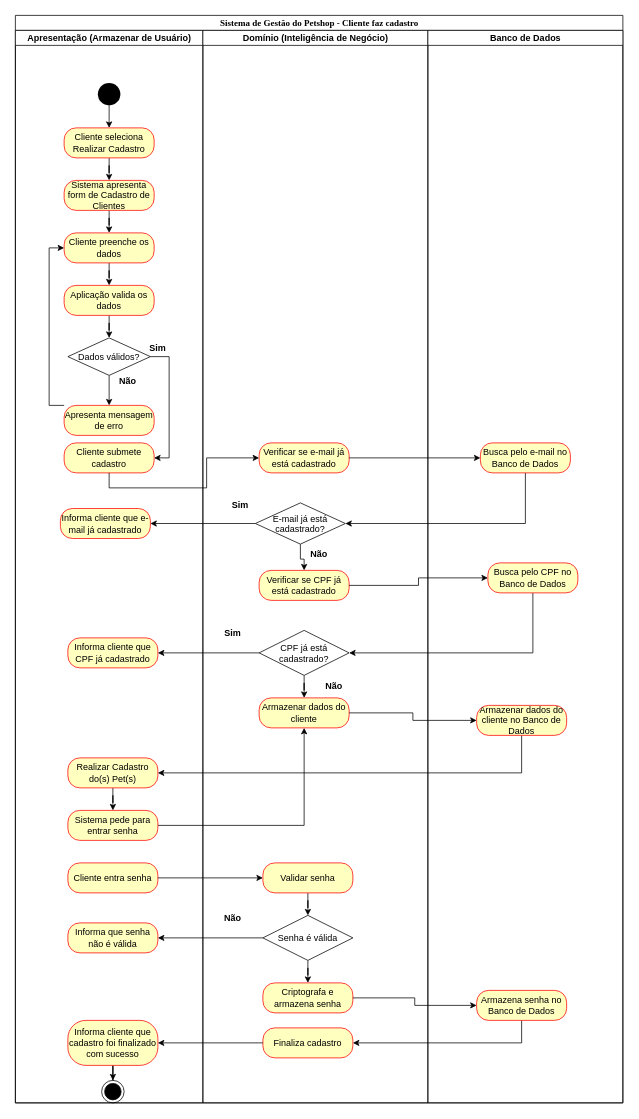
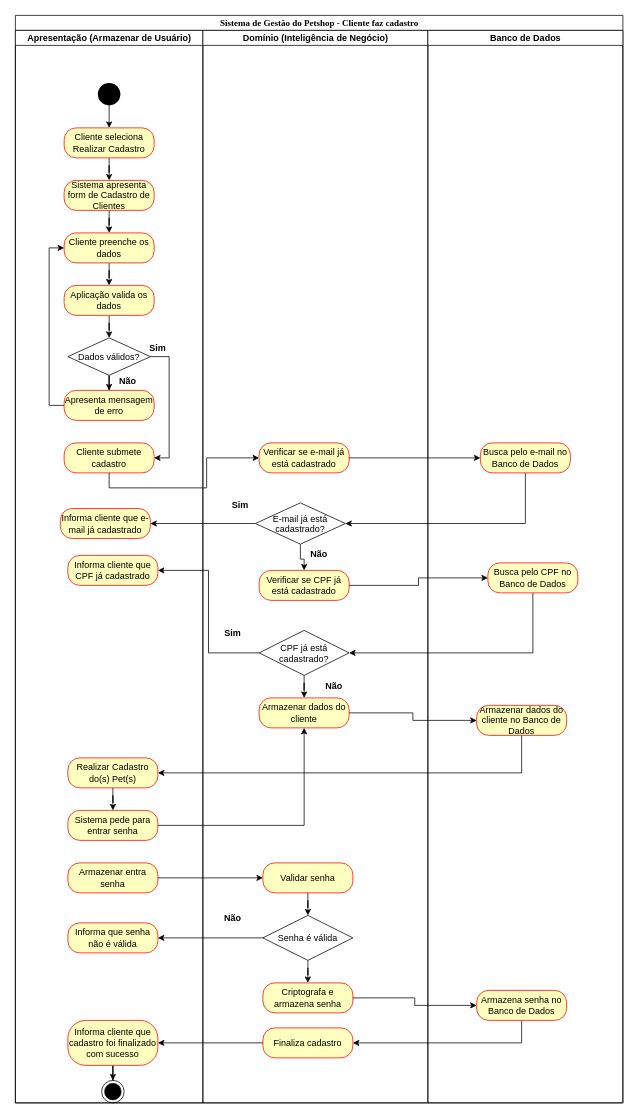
node "Apresenta mensagem de erro": moved (109, 420) -> (109, 405)
node "Informa cliente que CPF já cadastrado": moved (113, 653) -> (113, 570)
node "Cliente entra senha": label "Cliente entra senha" -> "Armazenar entra senha"
